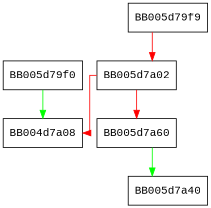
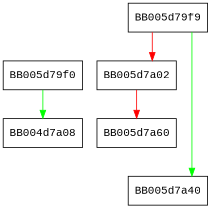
edge "BB005d7a02" -> "BB004d7a08": removed
edge "BB005d7a60" -> "BB005d7a40": now "BB005d79f9" -> "BB005d7a40"
